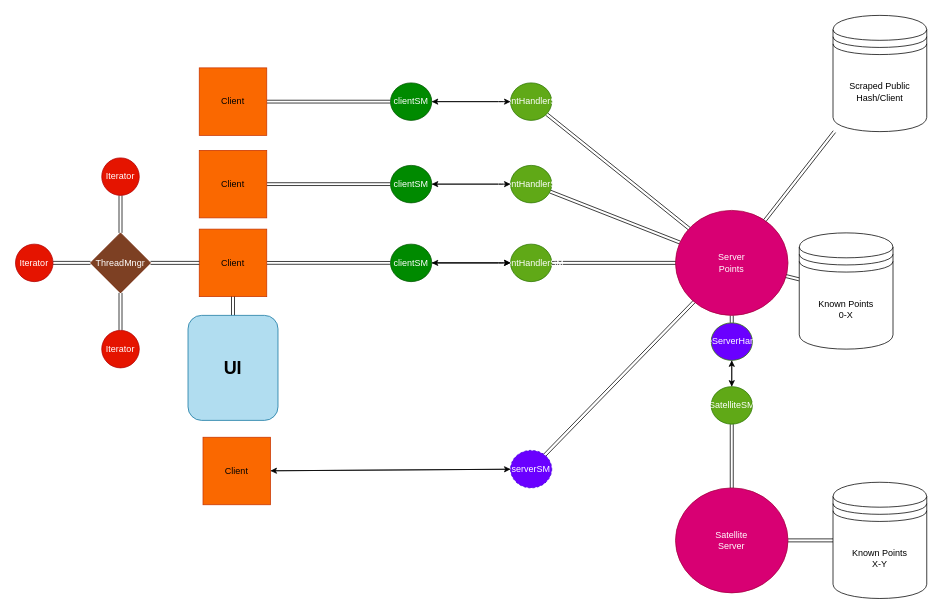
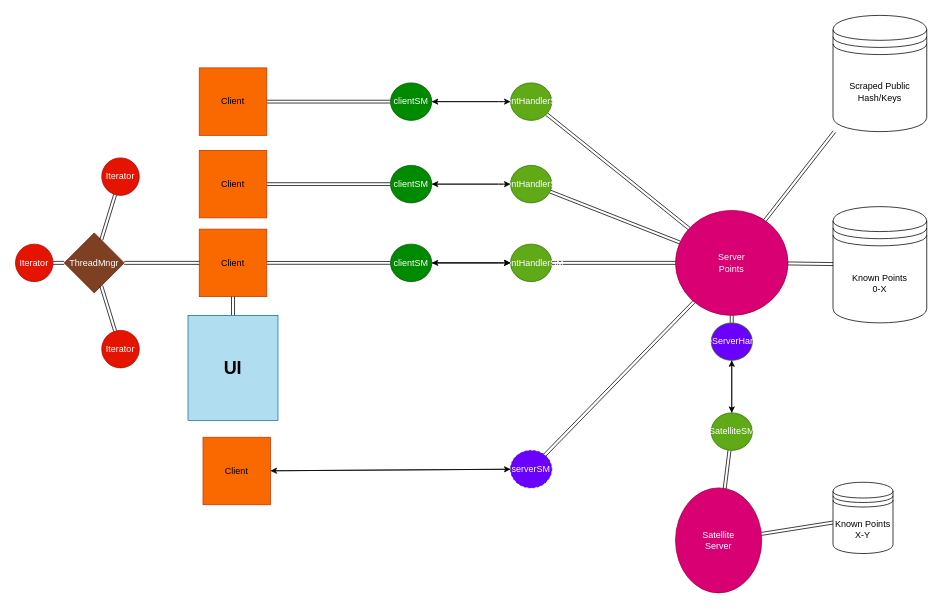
node "Scraped Public Hash/Client": label "Scraped Public Hash/Client" -> "Scraped Public Hash/Keys"
node "ThreadMngr": moved (120, 263) -> (94, 263)
node "Known Points 0-X": moved (846, 291) -> (880, 265)
node "UI": shape rounded rectangle -> rectangle
node "SatelliteSM": moved (732, 405) -> (732, 432)
node "Satellite Server": size 113x105 -> 86x105
node "Known Points X-Y": size 94x116 -> 60x71
